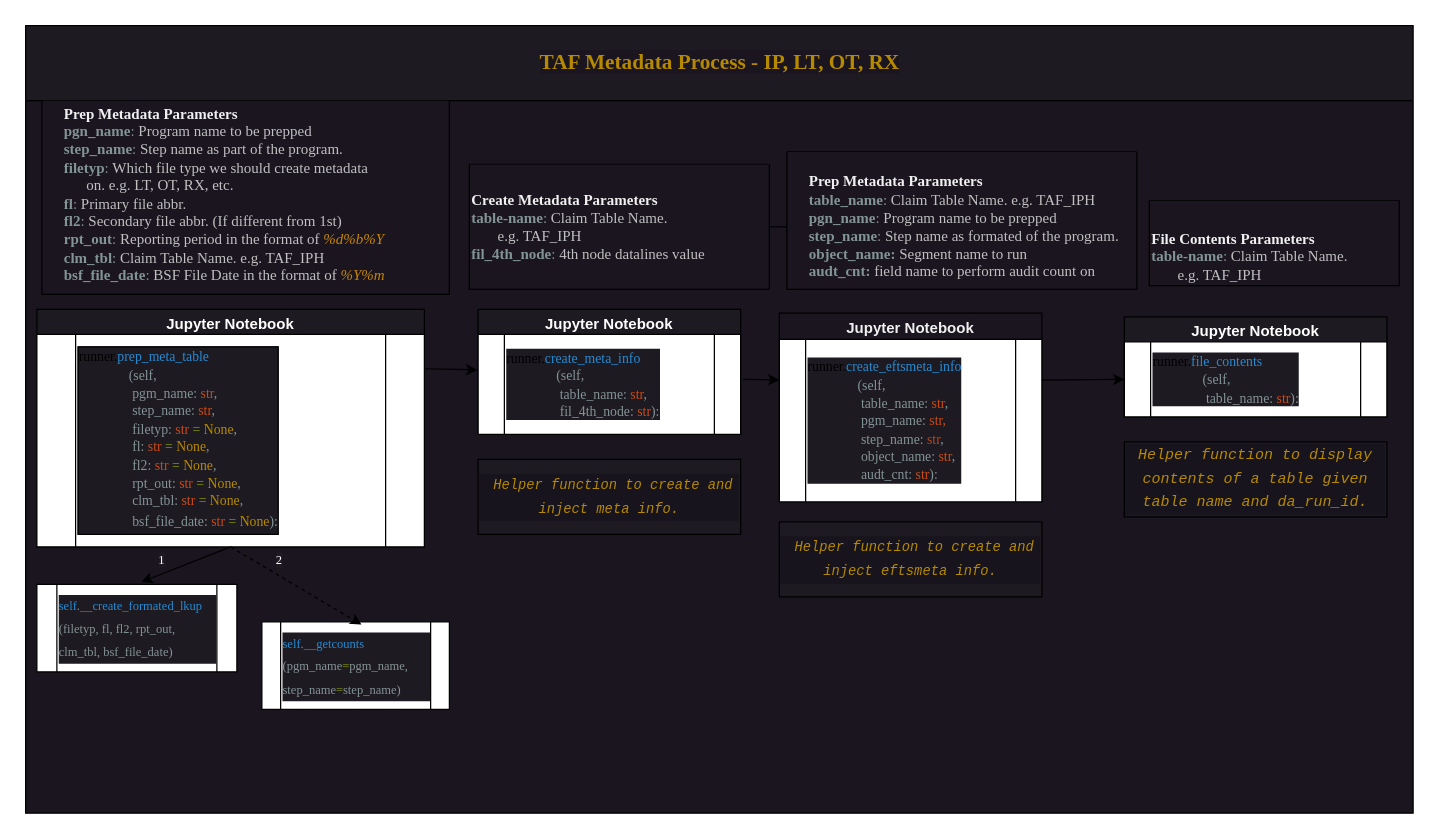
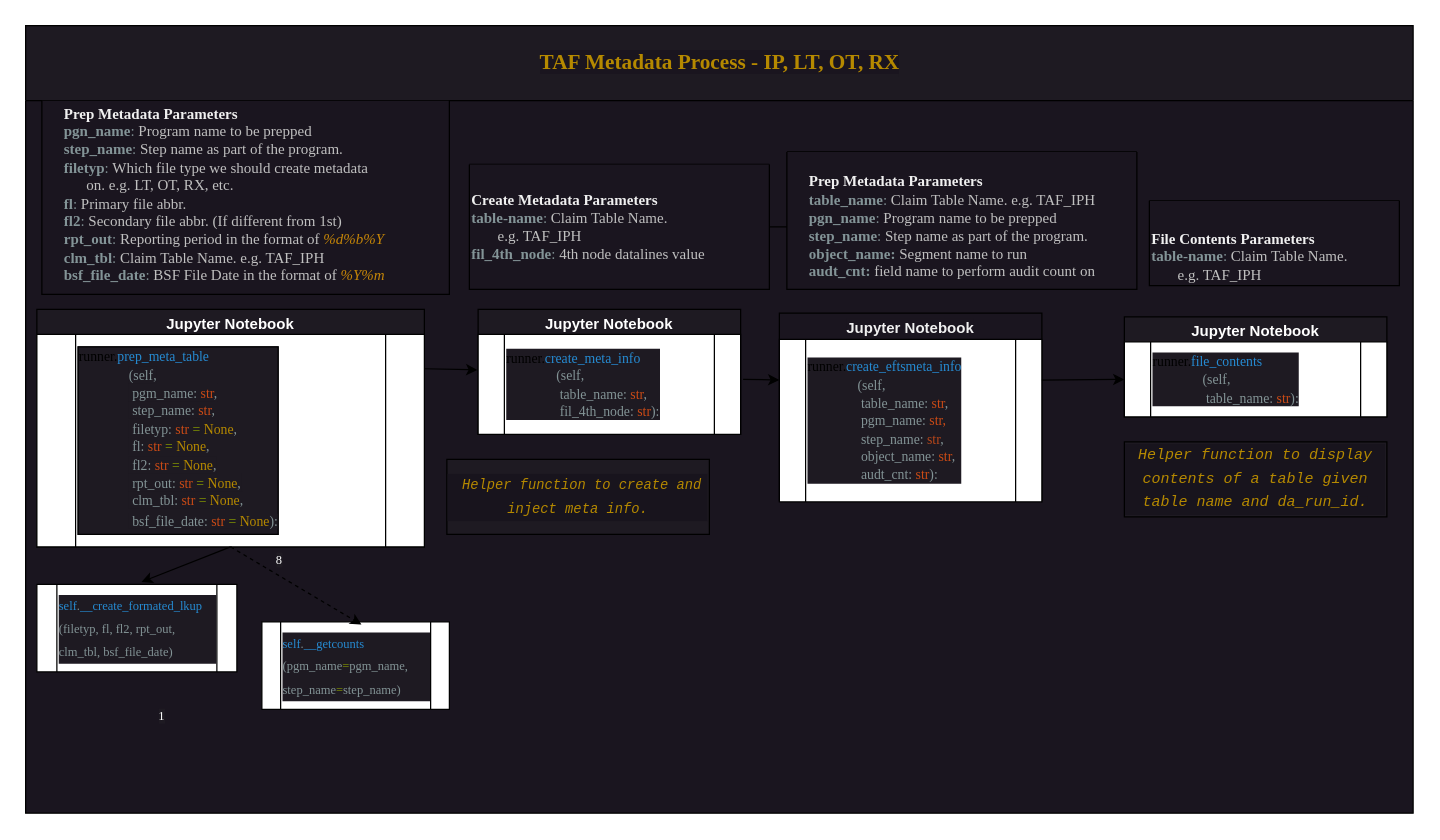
node "Prep Metadata Parameters table_name: Claim Table Name. e.g. TAF_IPH pgn_name: Program name to be prepped step_name: Step name as formated of the program. object_name: Segment name to run audt_cnt: field name to perform audit count on": label "Prep Metadata Parameters table_name: Claim Table Name. e.g. TAF_IPH pgn_name: Program name to be prepped step_name: Step name as formated of the program. object_name: Segment name to run audt_cnt: field name to perform audit count on" -> "Prep Metadata Parameters table_name: Claim Table Name. e.g. TAF_IPH pgn_name: Program name to be prepped step_name: Step name as part of the program. object_name: Segment name to run audt_cnt: field name to perform audit count on"
node "Helper function to create and inject meta info.": moved (609, 497) -> (578, 497)
node "1": moved (162, 559) -> (162, 716)
node "2": label "2" -> "8"
node "Helper function to create and inject eftsmeta info.": removed
